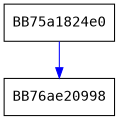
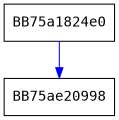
node "BB76ae20998": label "BB76ae20998" -> "BB75ae20998"
